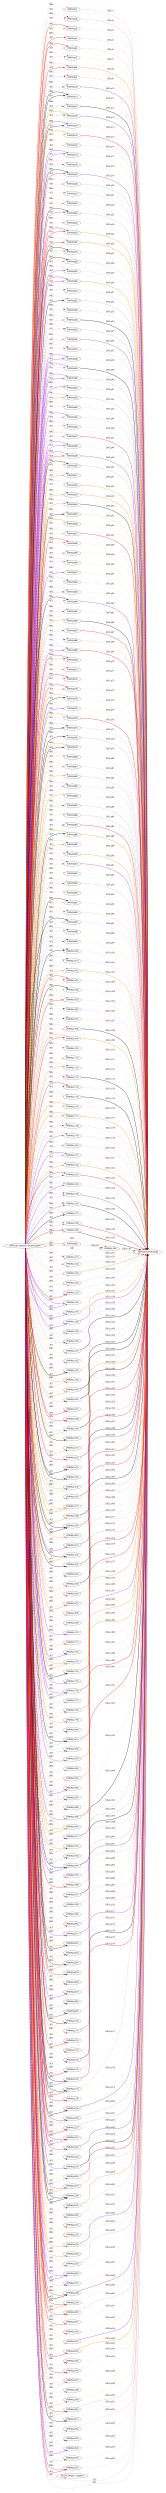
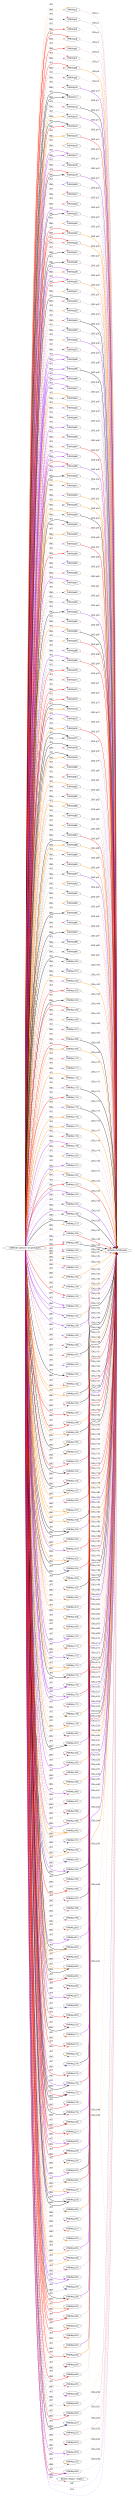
edge "(PARAM,p43)" -> "(PARAM,p130)": now "(PARAM,p43)" -> "(METHOD_RETURN,ANY)"
